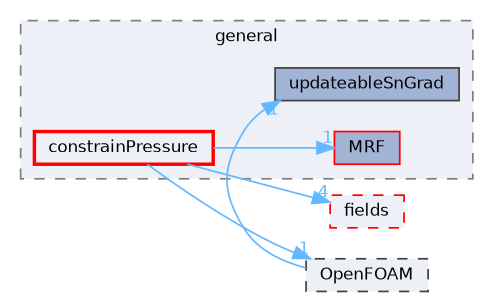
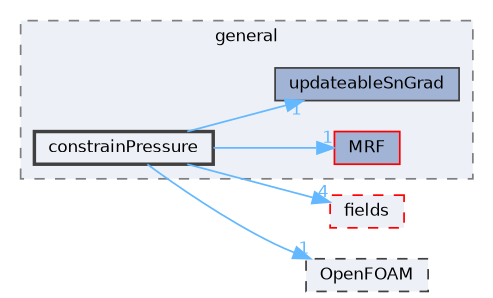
node "constrainPressure": color red -> grey25
edge "OpenFOAM" -> "updateableSnGrad": now "constrainPressure" -> "updateableSnGrad"
